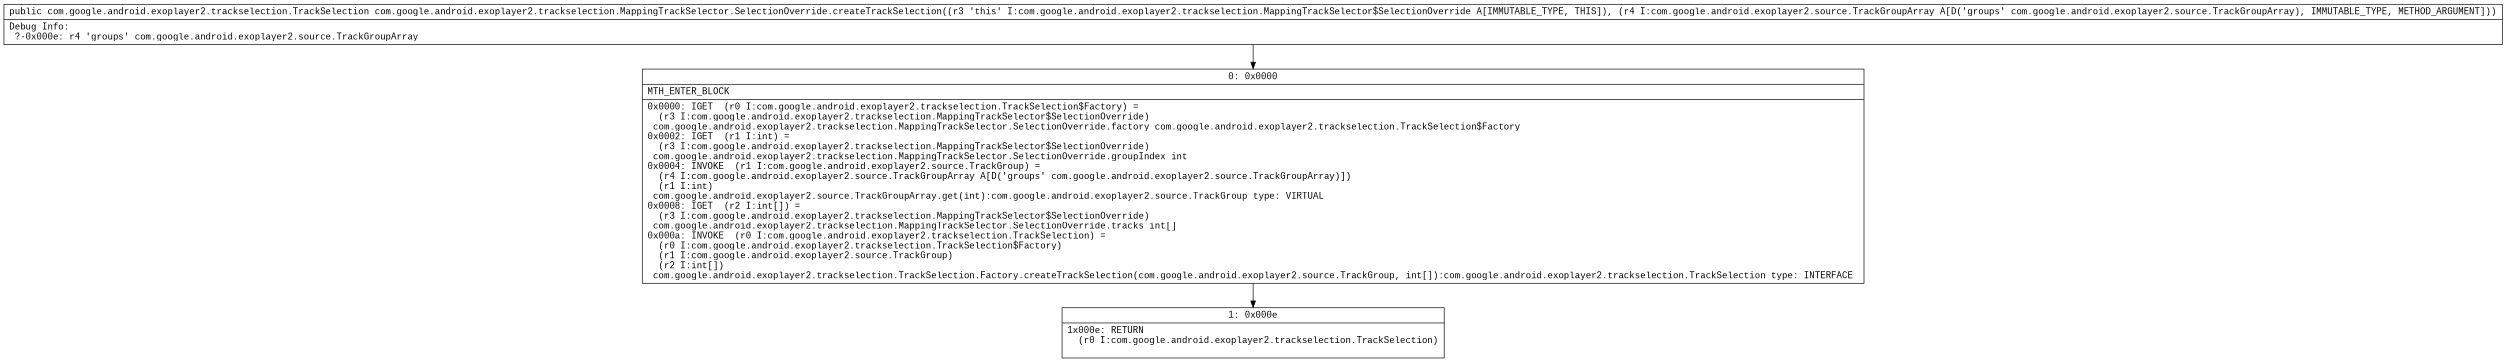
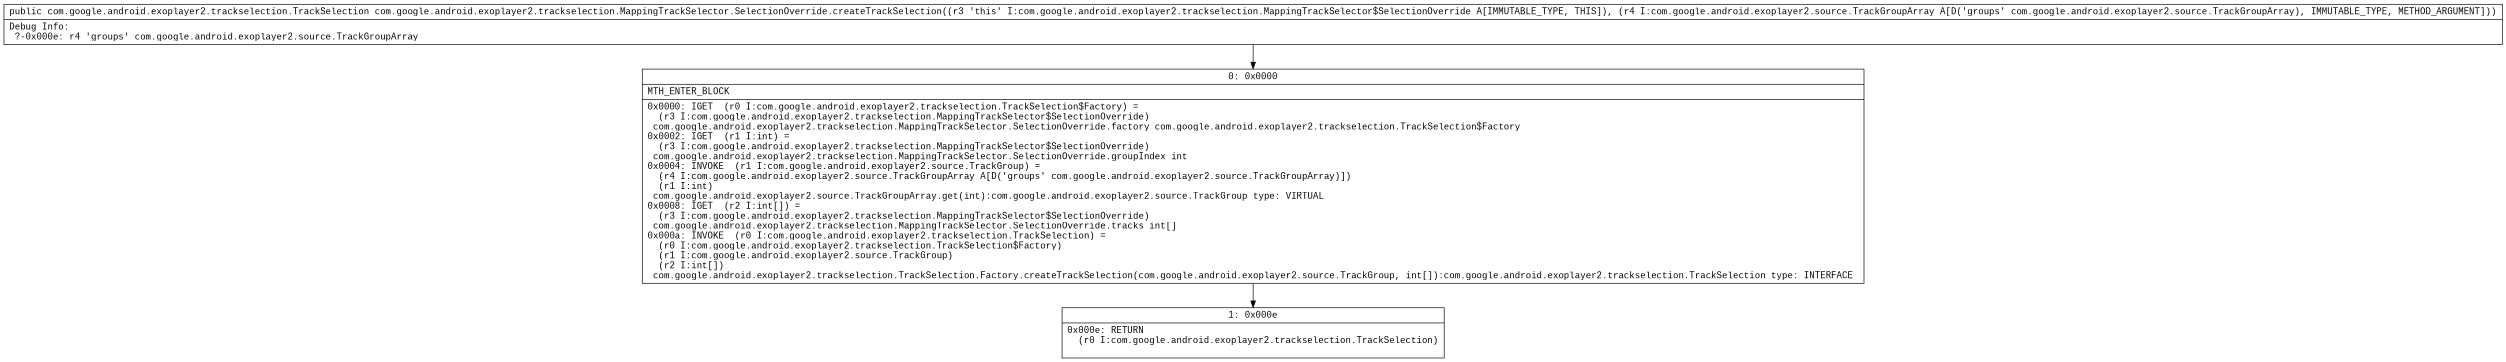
node "1: 0x000e": text "1x000e: RETURN" -> "0x000e: RETURN"
